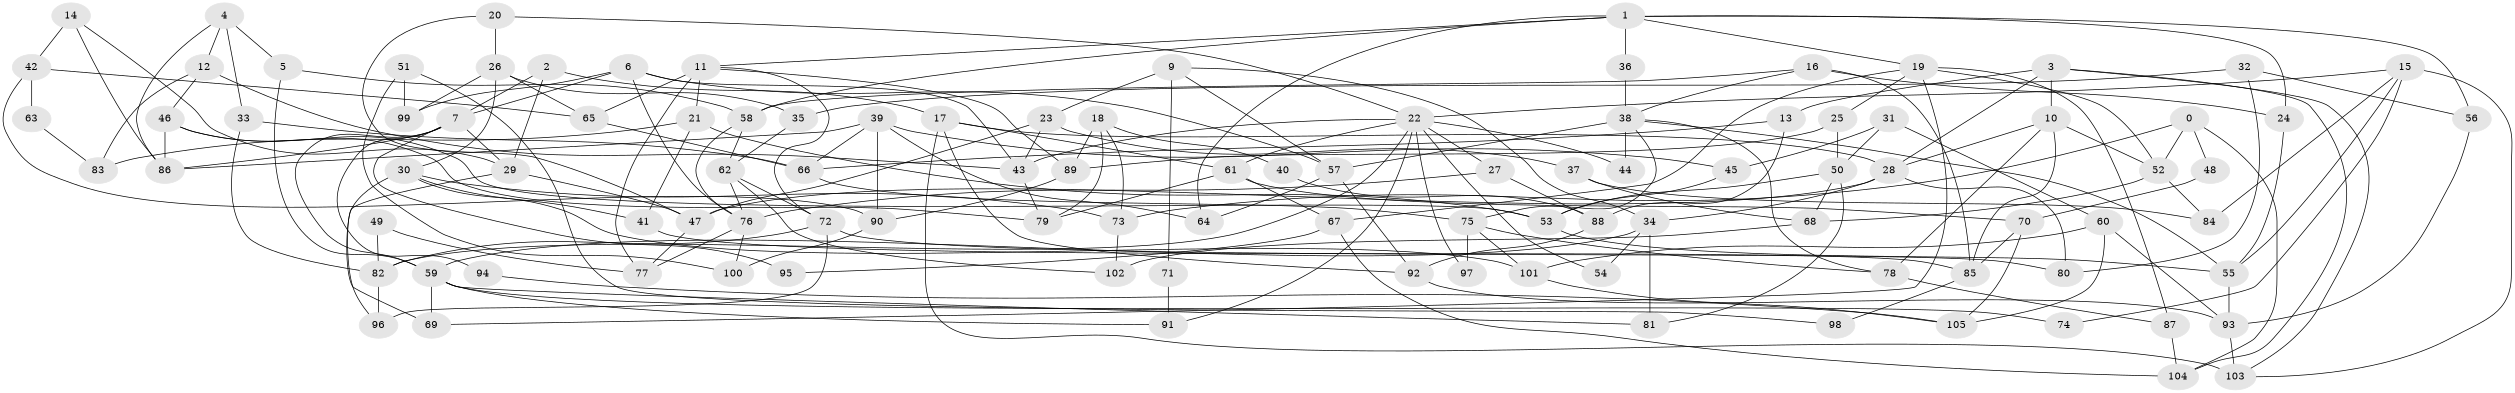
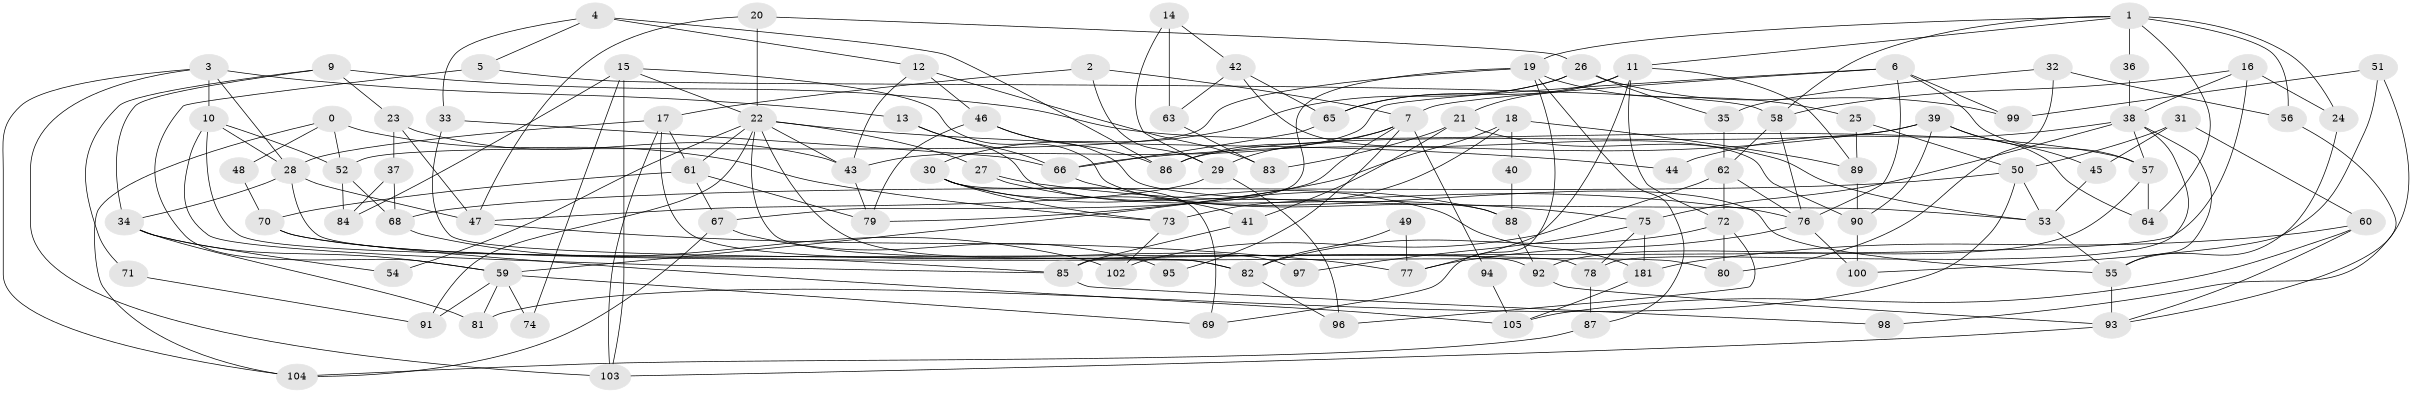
edge "14" -- "86": now "14" -- "63"
node "101": label "101" -> "181"
